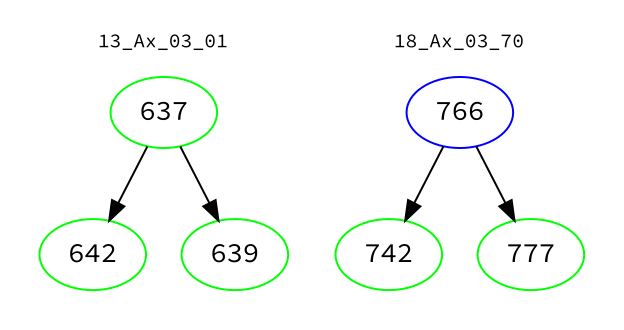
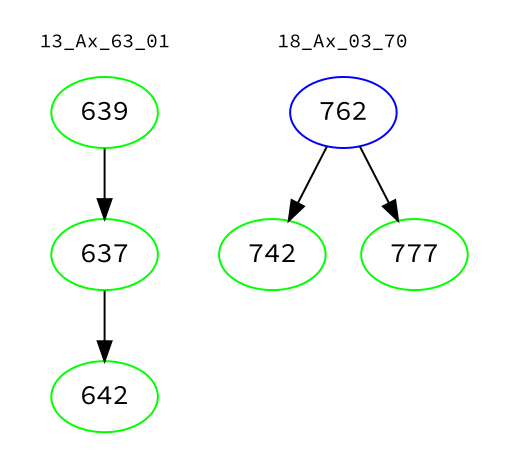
cluster "13_Ax_03_01": label "13_Ax_03_01" -> "13_Ax_63_01"
node "766": label "766" -> "762"
edge "637" -> "639": reversed
